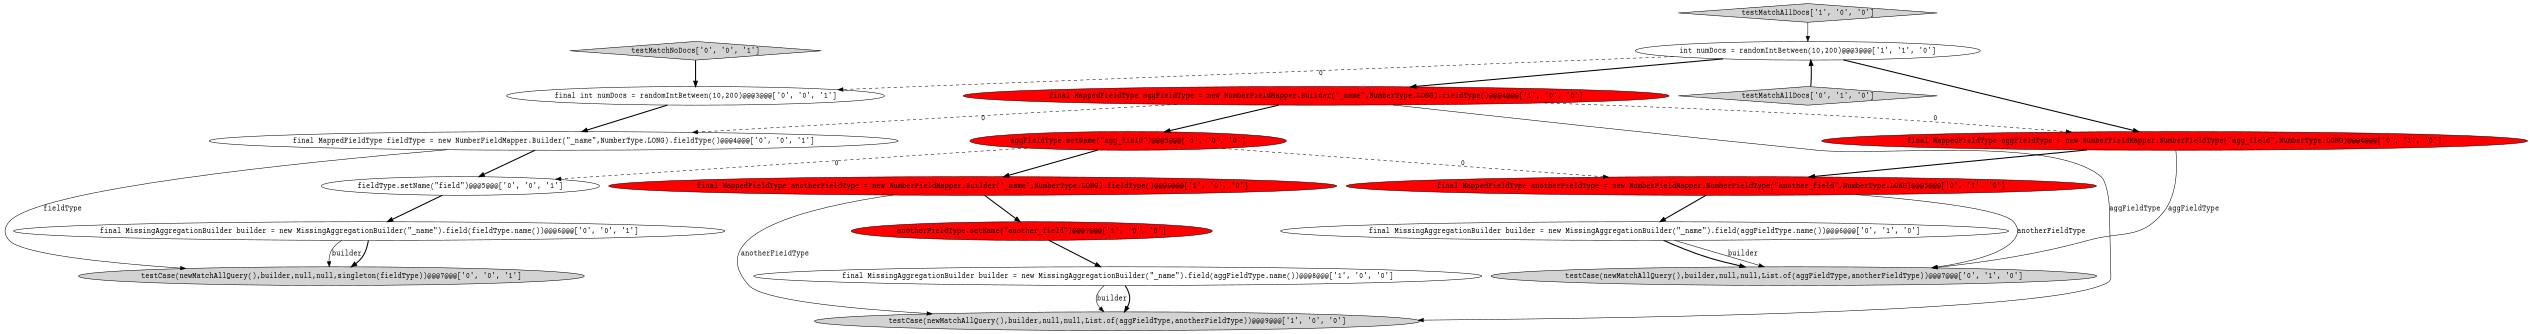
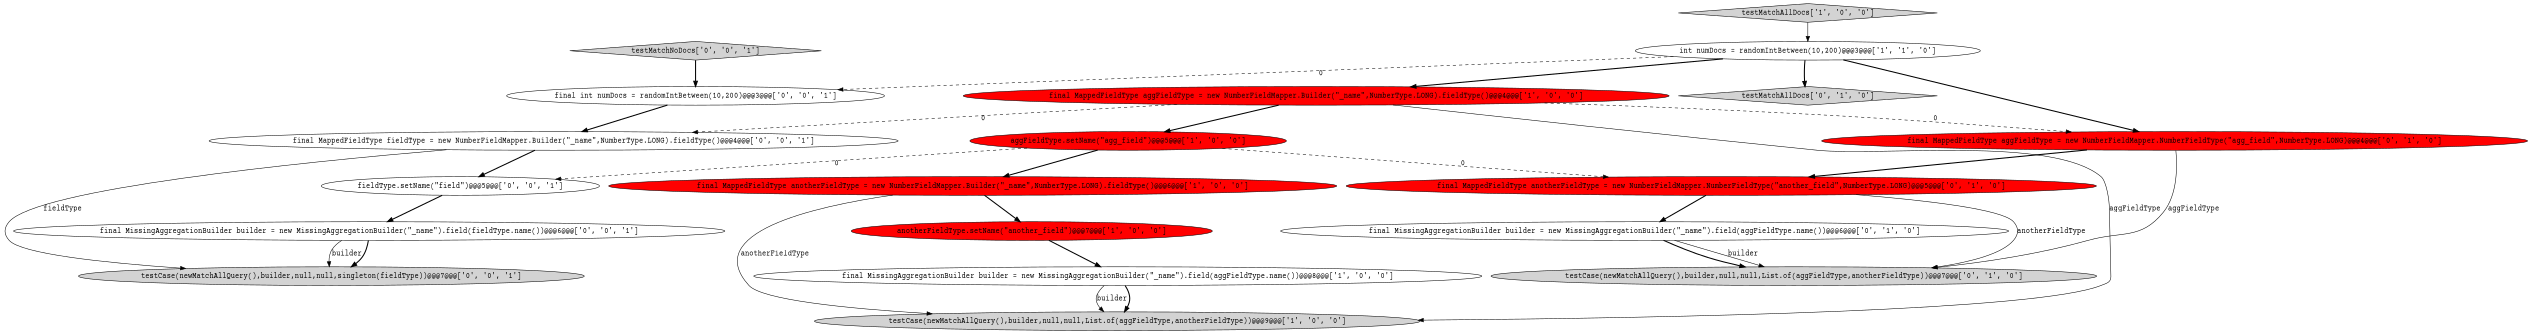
edge "testMatchAllDocs['0', '1', '0']" -> "int numDocs = randomIntBetween(10,200)@@@3@@@['1', '1', '0']": reversed
